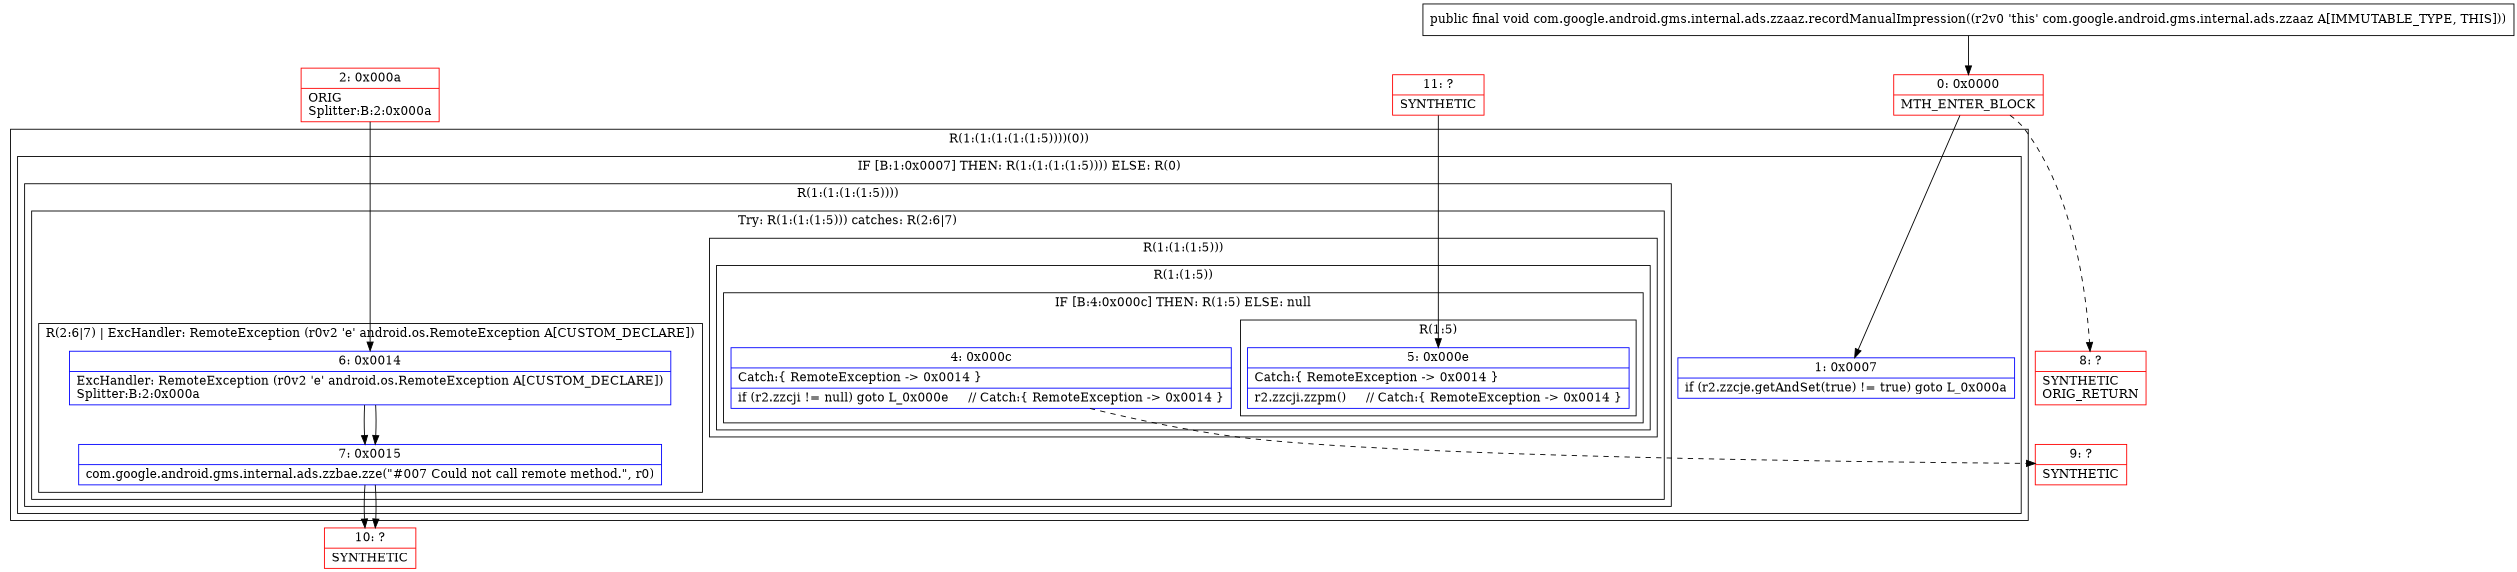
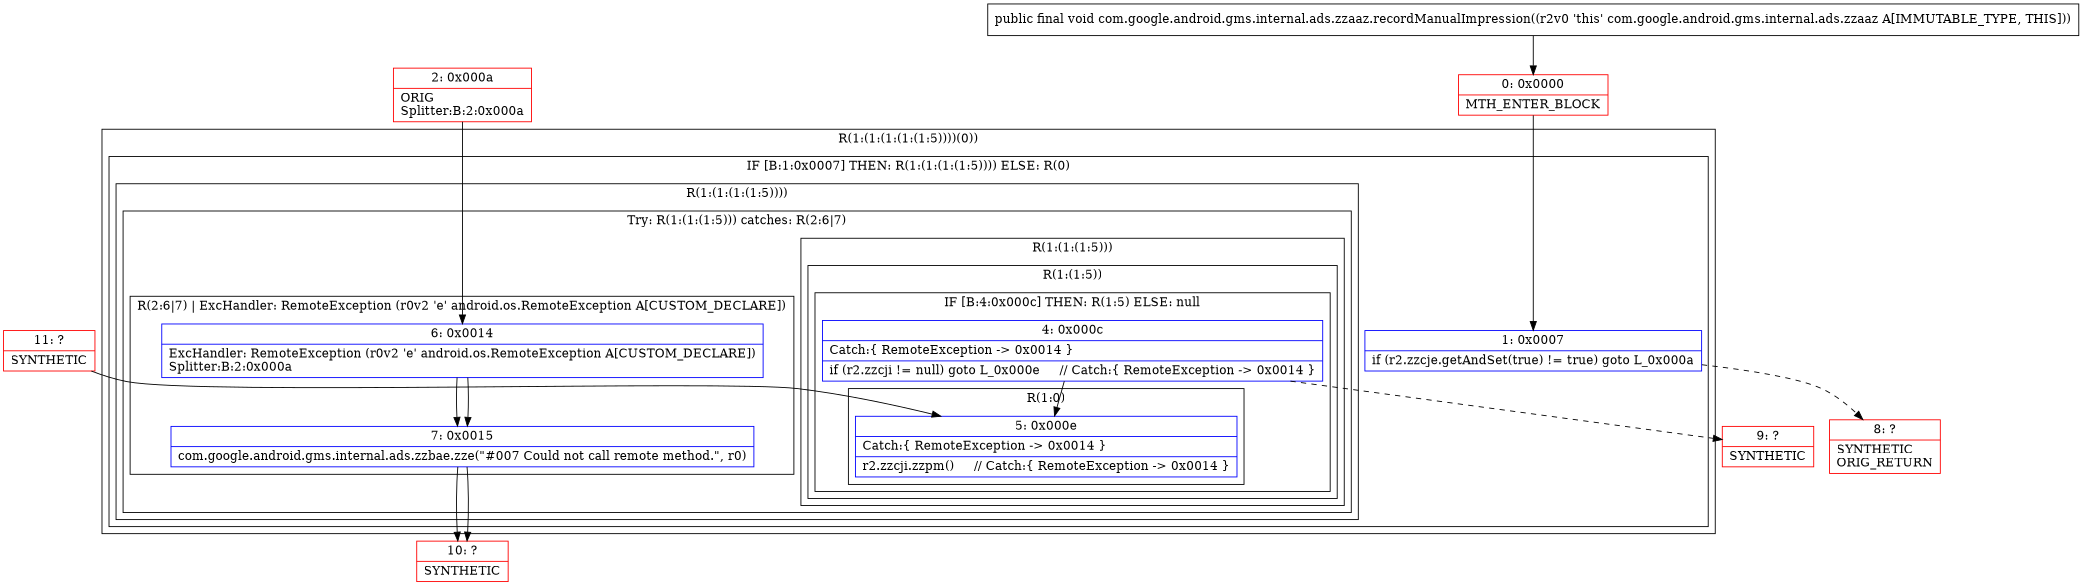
edge "0: 0x0000" -> "8: ?": now "1: 0x0007" -> "8: ?"
cluster "R(1:5)": label "R(1:5)" -> "R(1:0)"
edge "4: 0x000c" -> "5: 0x000e": added
